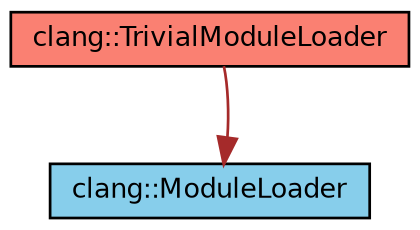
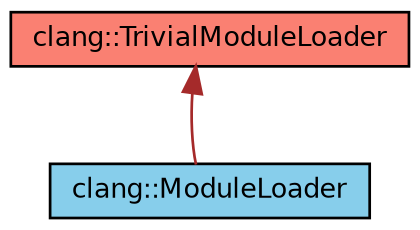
edge "clang::TrivialModuleLoader" -> "clang::ModuleLoader": reversed
